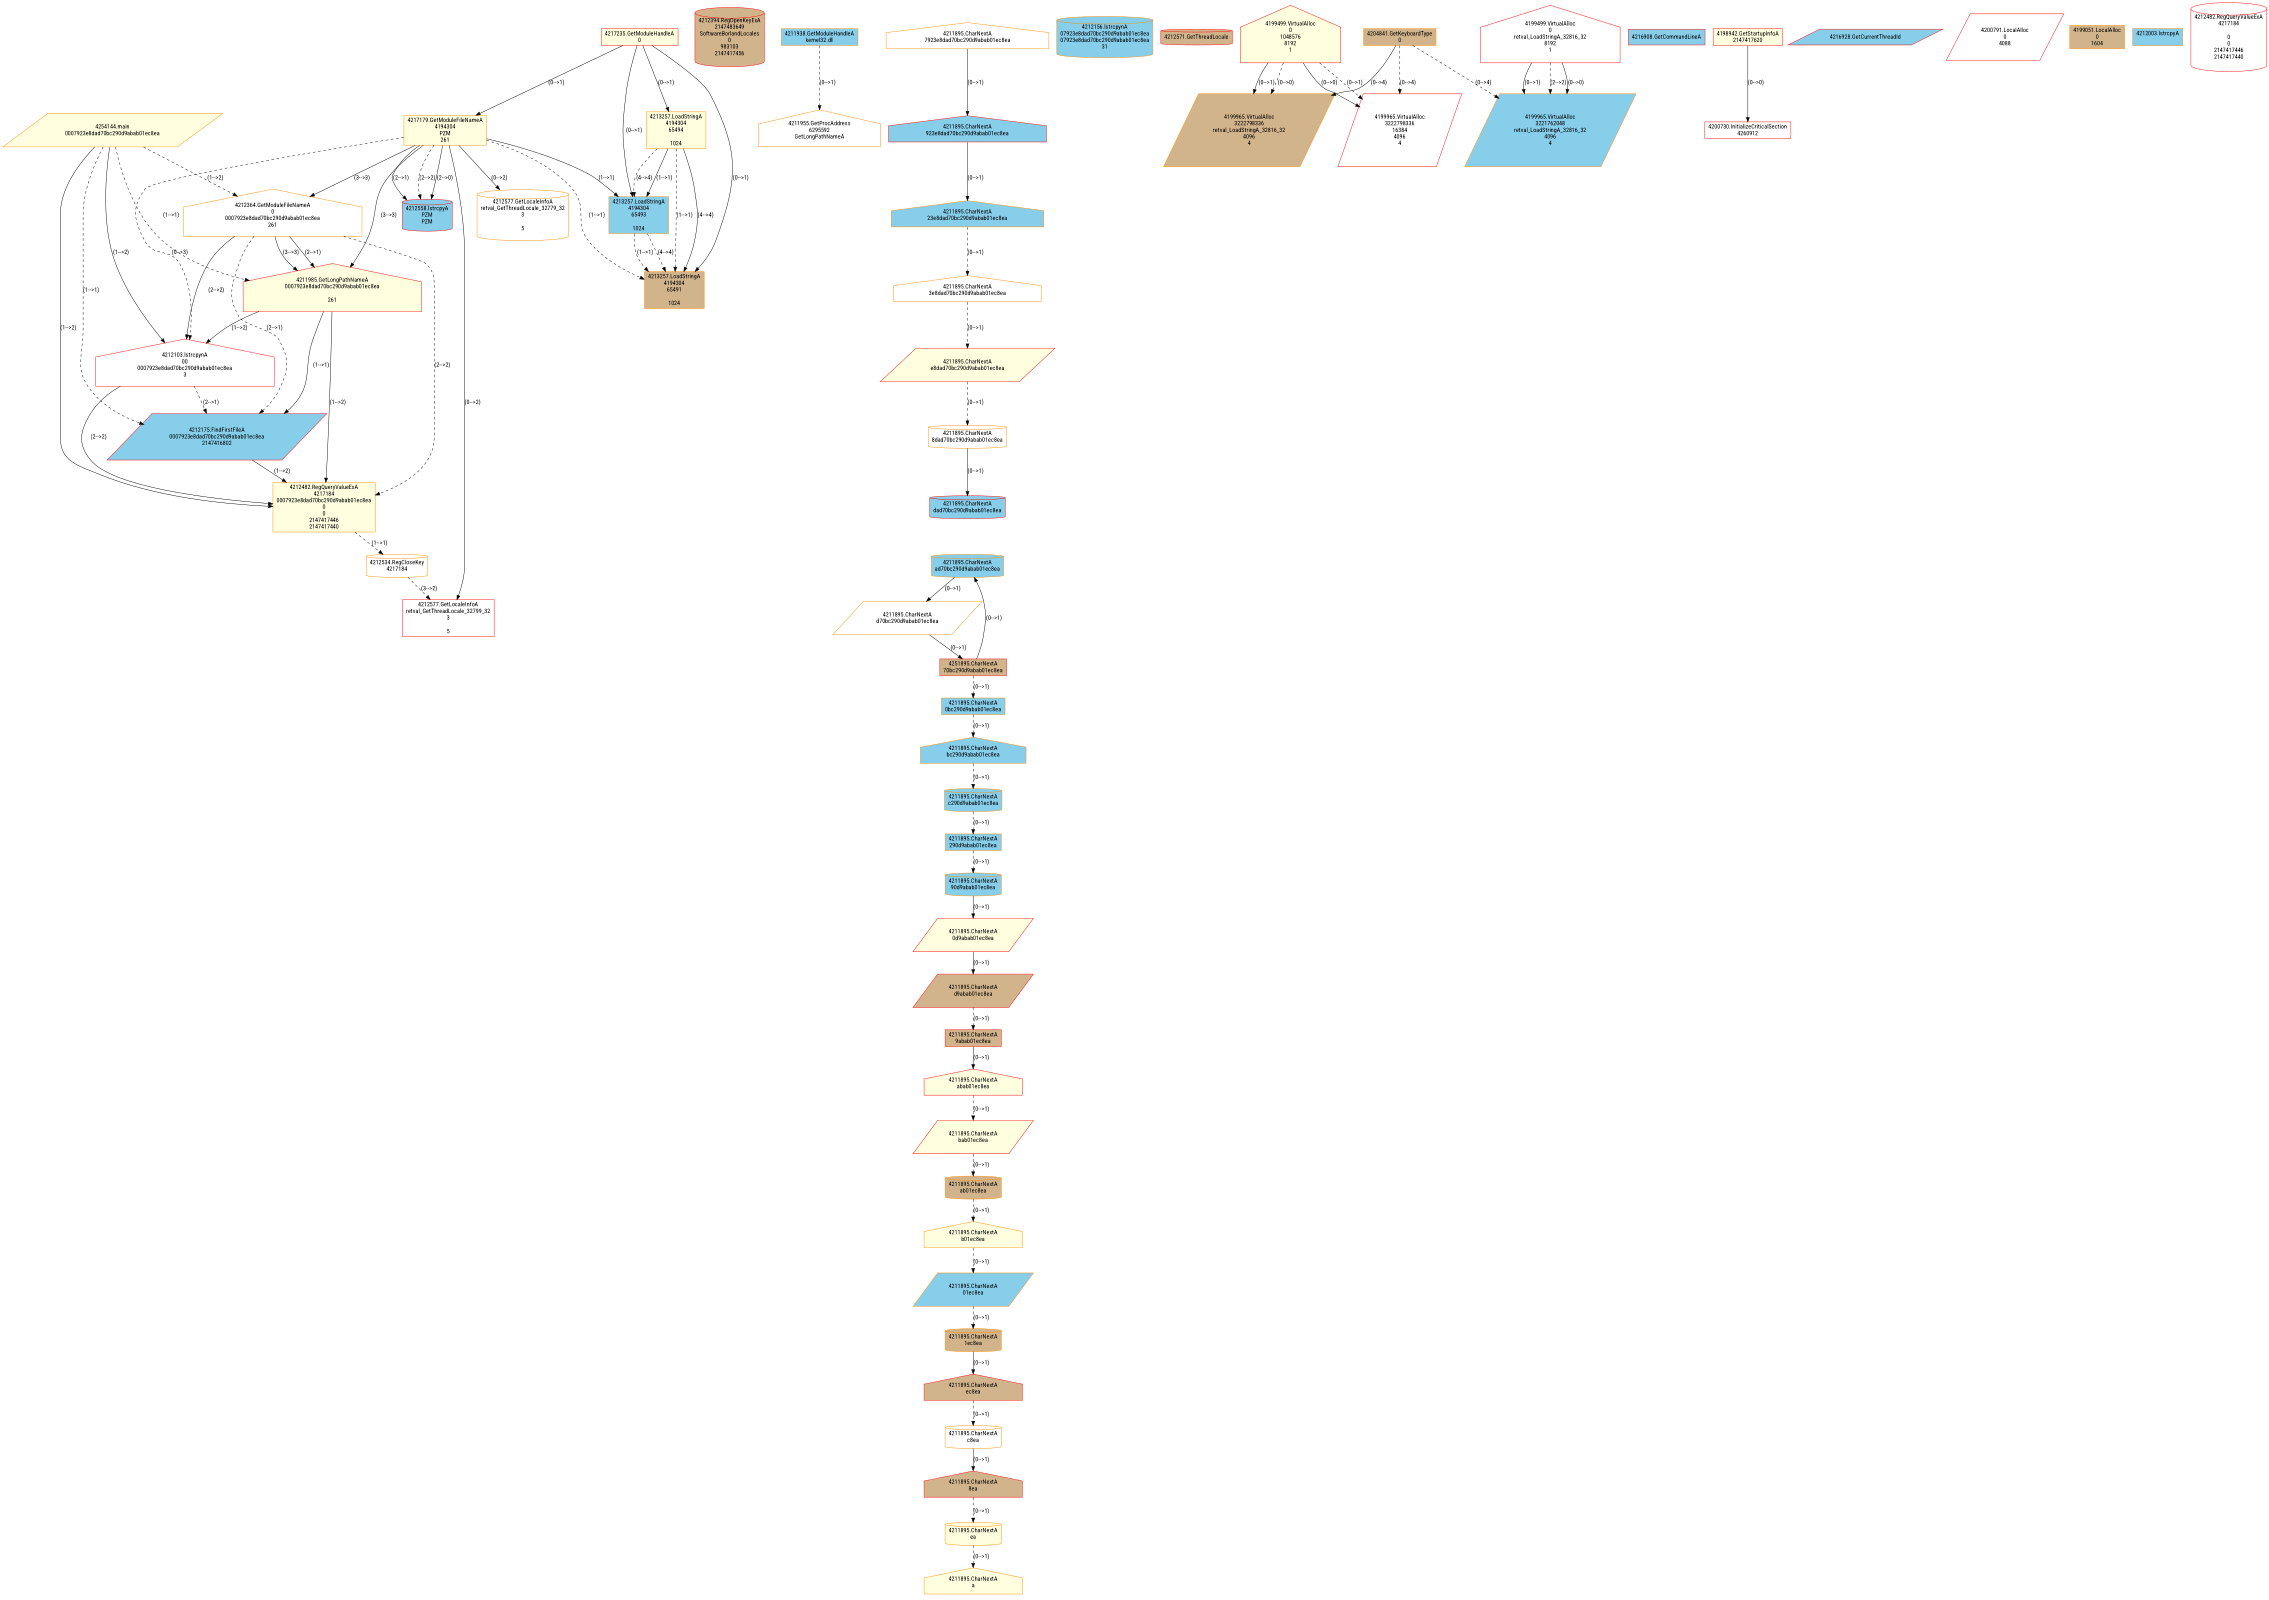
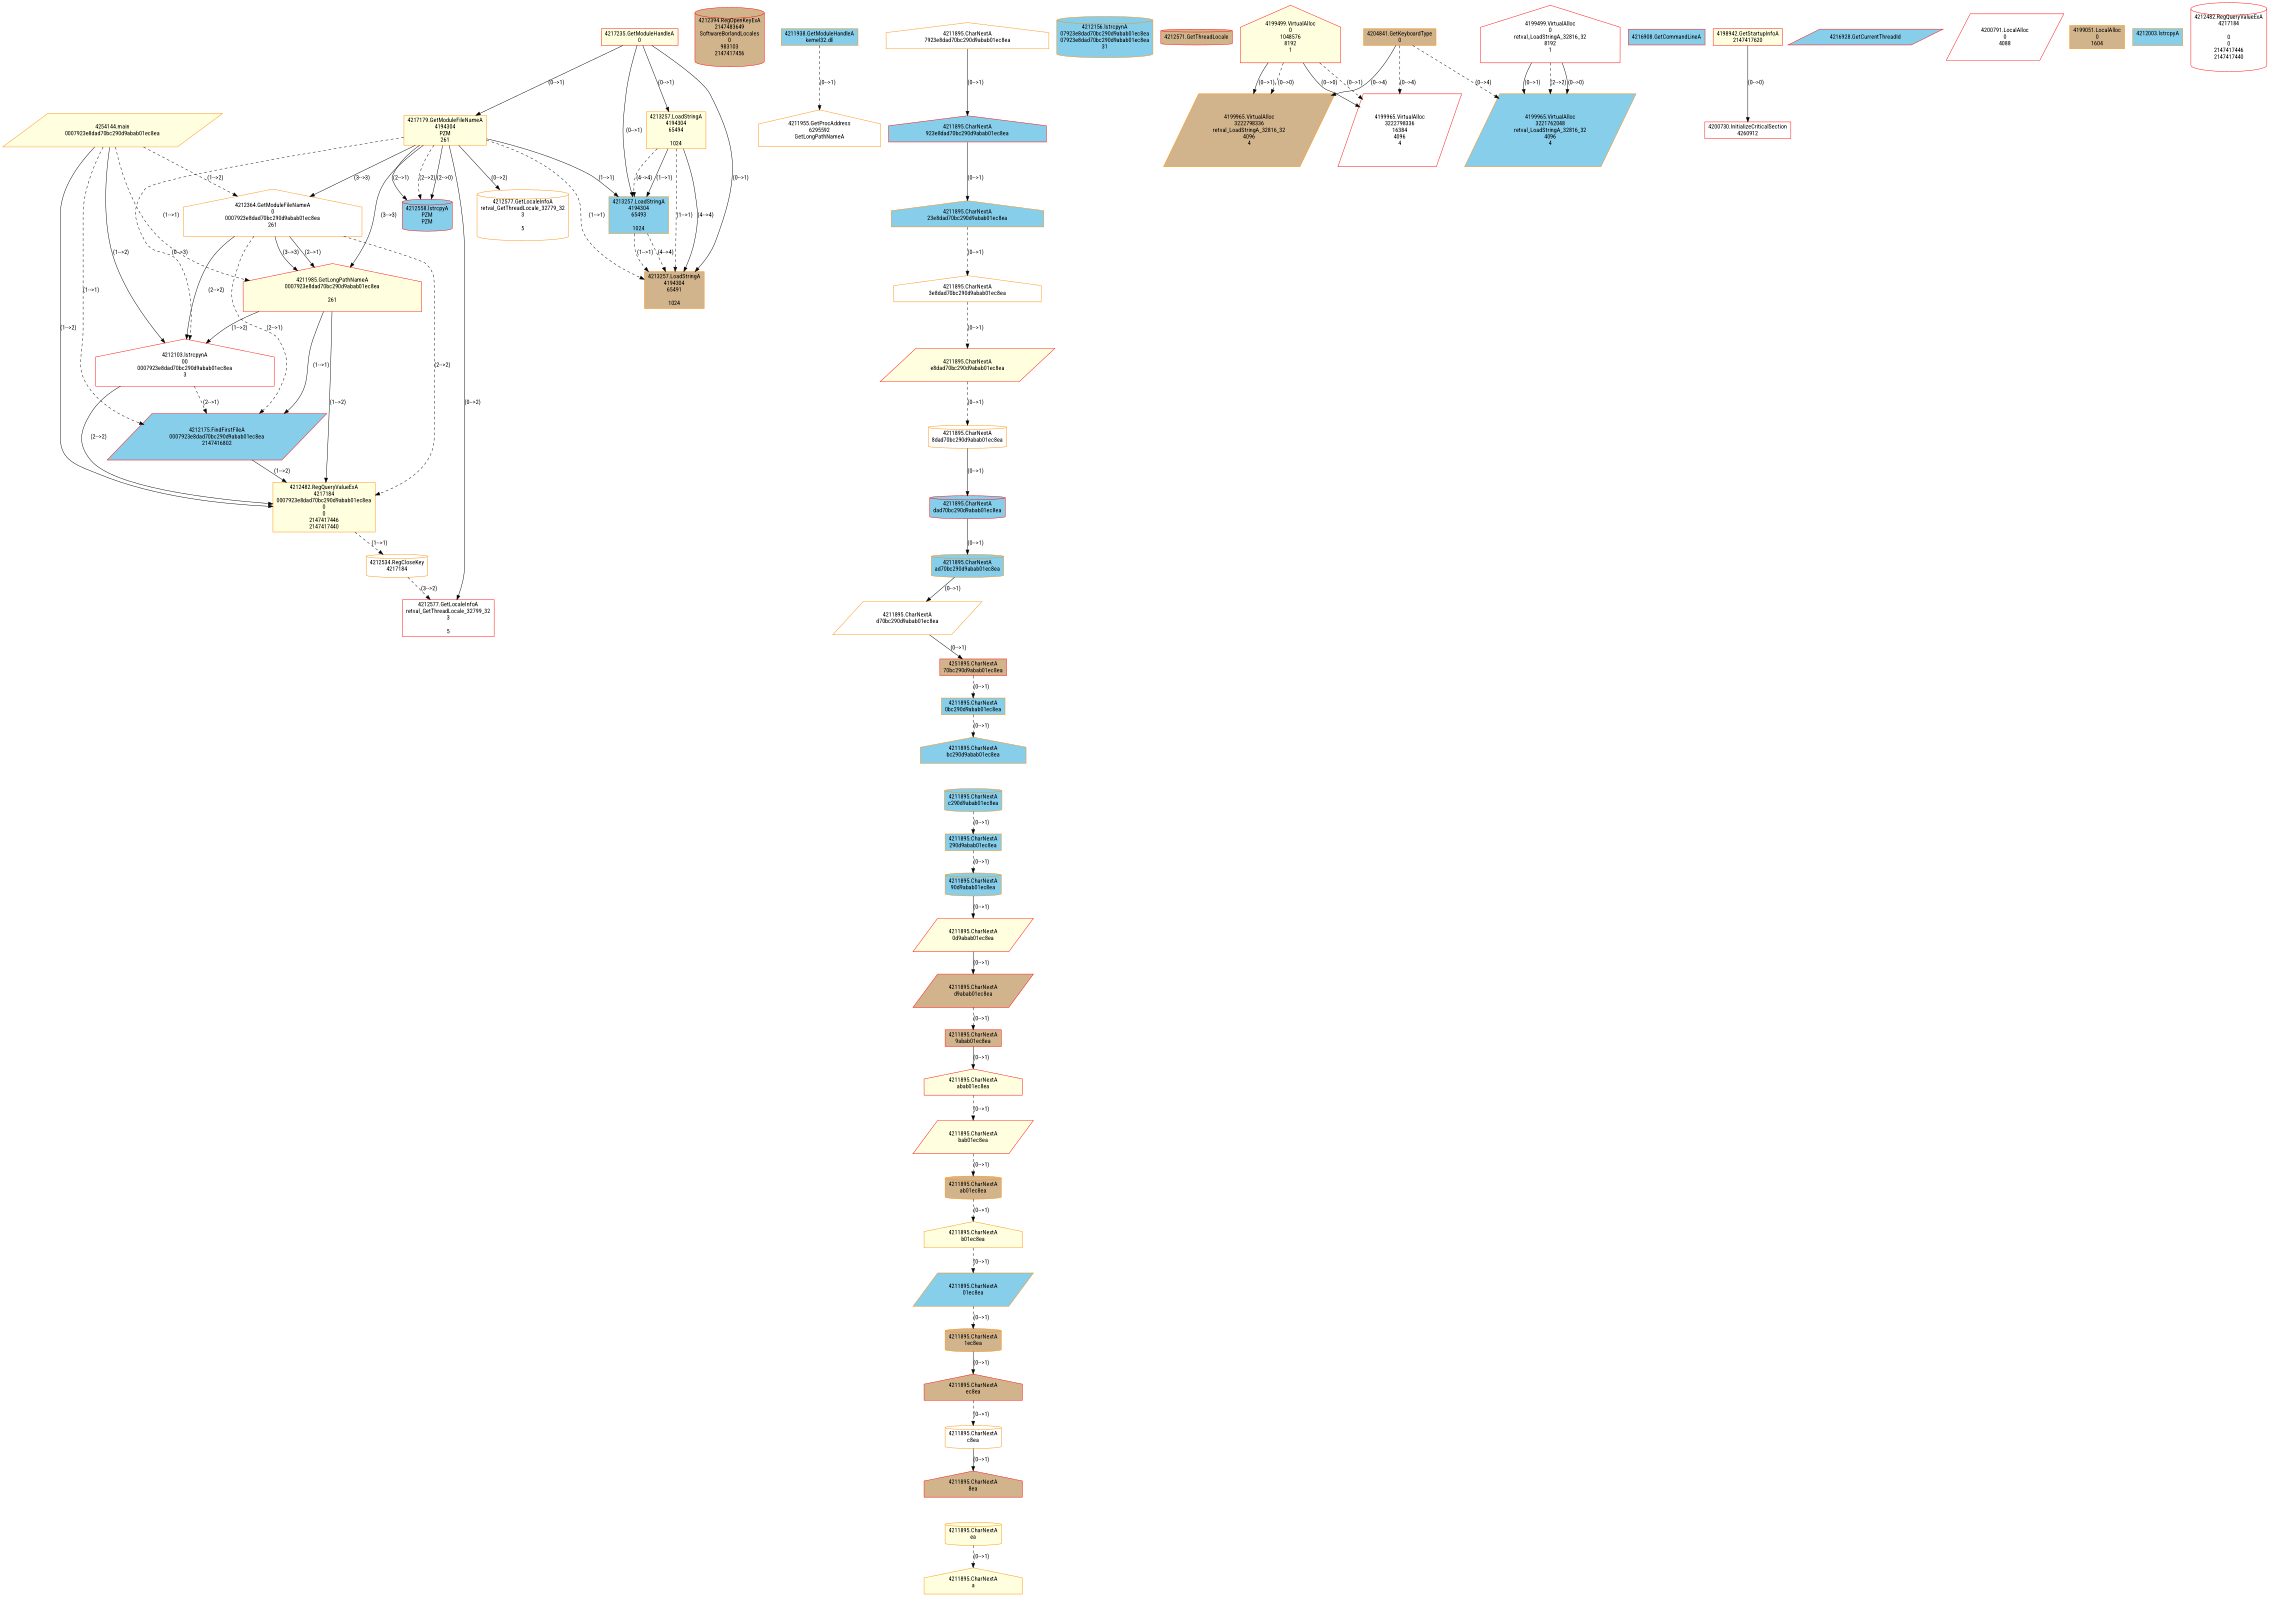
edge "4251895.CharNextA 70bc290d9abab01ec8ea" -> "4211895.CharNextA ad70bc290d9abab01ec8ea": now "4211895.CharNextA dad70bc290d9abab01ec8ea" -> "4211895.CharNextA ad70bc290d9abab01ec8ea"
edge "4211895.CharNextA bc290d9abab01ec8ea" -> "4211895.CharNextA c290d9abab01ec8ea": removed, label "(0-->1)"
edge "4211895.CharNextA 8ea" -> "4211895.CharNextA ea": removed, label "(0-->1)"
